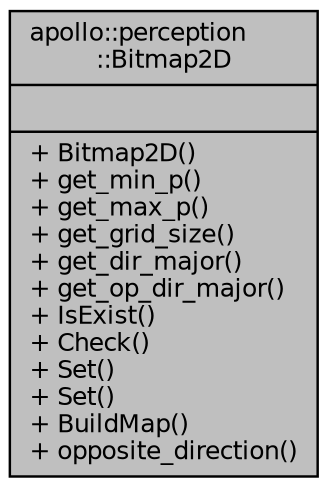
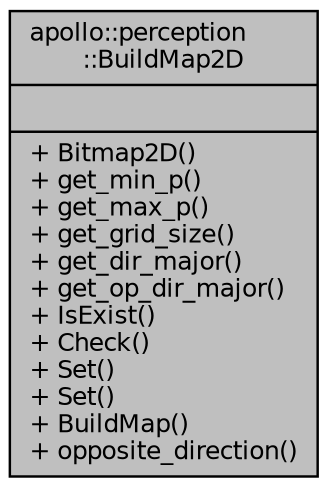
node "apollo::perception": text "::Bitmap2D" -> "::BuildMap2D"
